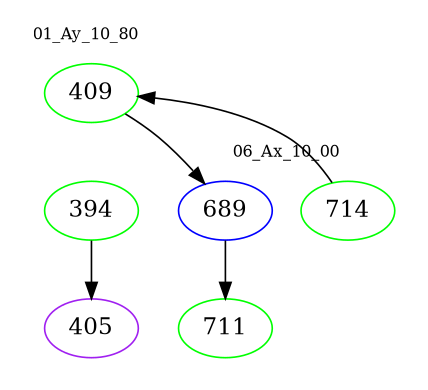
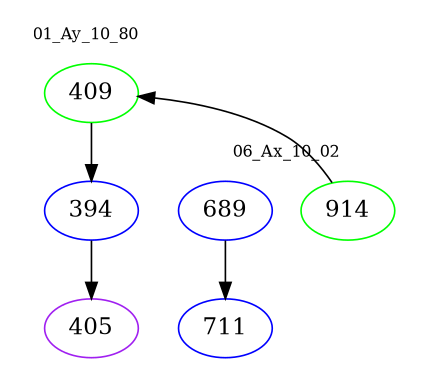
edge "409" -> "689": now "409" -> "394"
cluster "06_Ax_10_00": label "06_Ax_10_00" -> "06_Ax_10_02"
node "394": color green -> blue
node "714": label "714" -> "914"
node "711": color green -> blue
